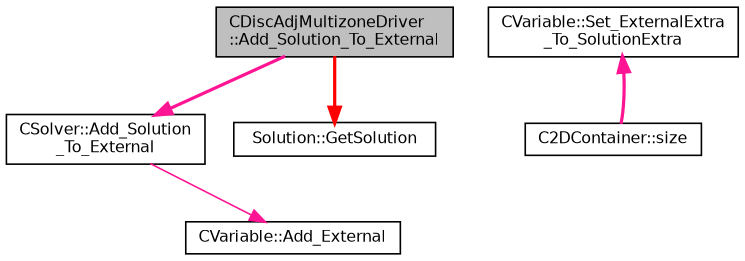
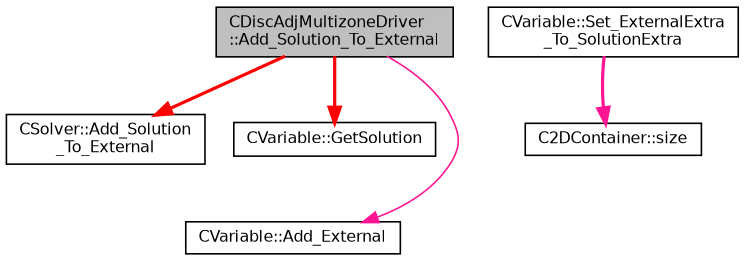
edge "CDiscAdjMultizoneDriver ::Add_Solution_To_External" -> "CSolver::Add_Solution _To_External": color deeppink -> red
edge "C2DContainer::size" -> "CVariable::Set_ExternalExtra _To_SolutionExtra": reversed
node "Solution::GetSolution": label "Solution::GetSolution" -> "CVariable::GetSolution"
edge "CSolver::Add_Solution _To_External" -> "CVariable::Add_External": now "CDiscAdjMultizoneDriver ::Add_Solution_To_External" -> "CVariable::Add_External"
